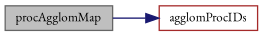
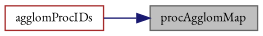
edge "procAgglomMap" -> "agglomProcIDs": reversed
